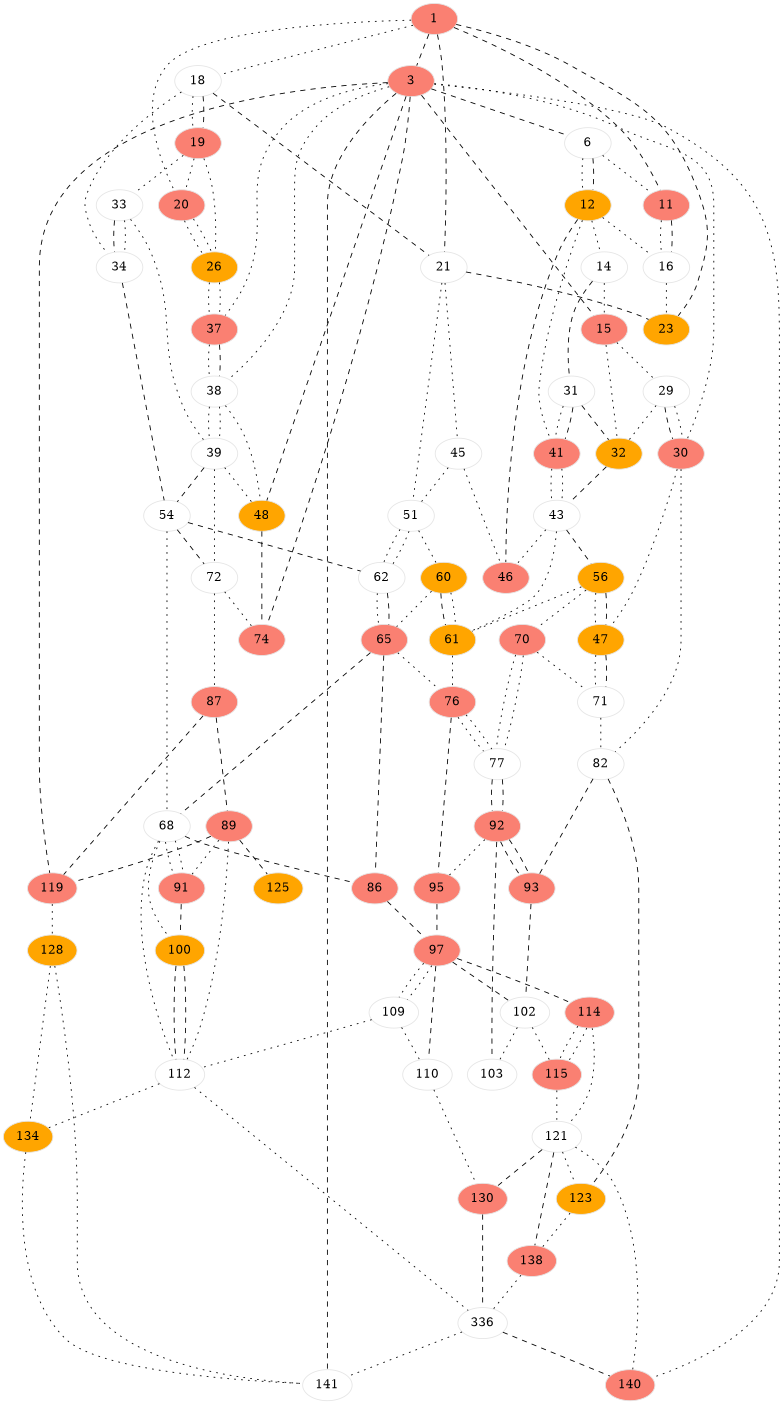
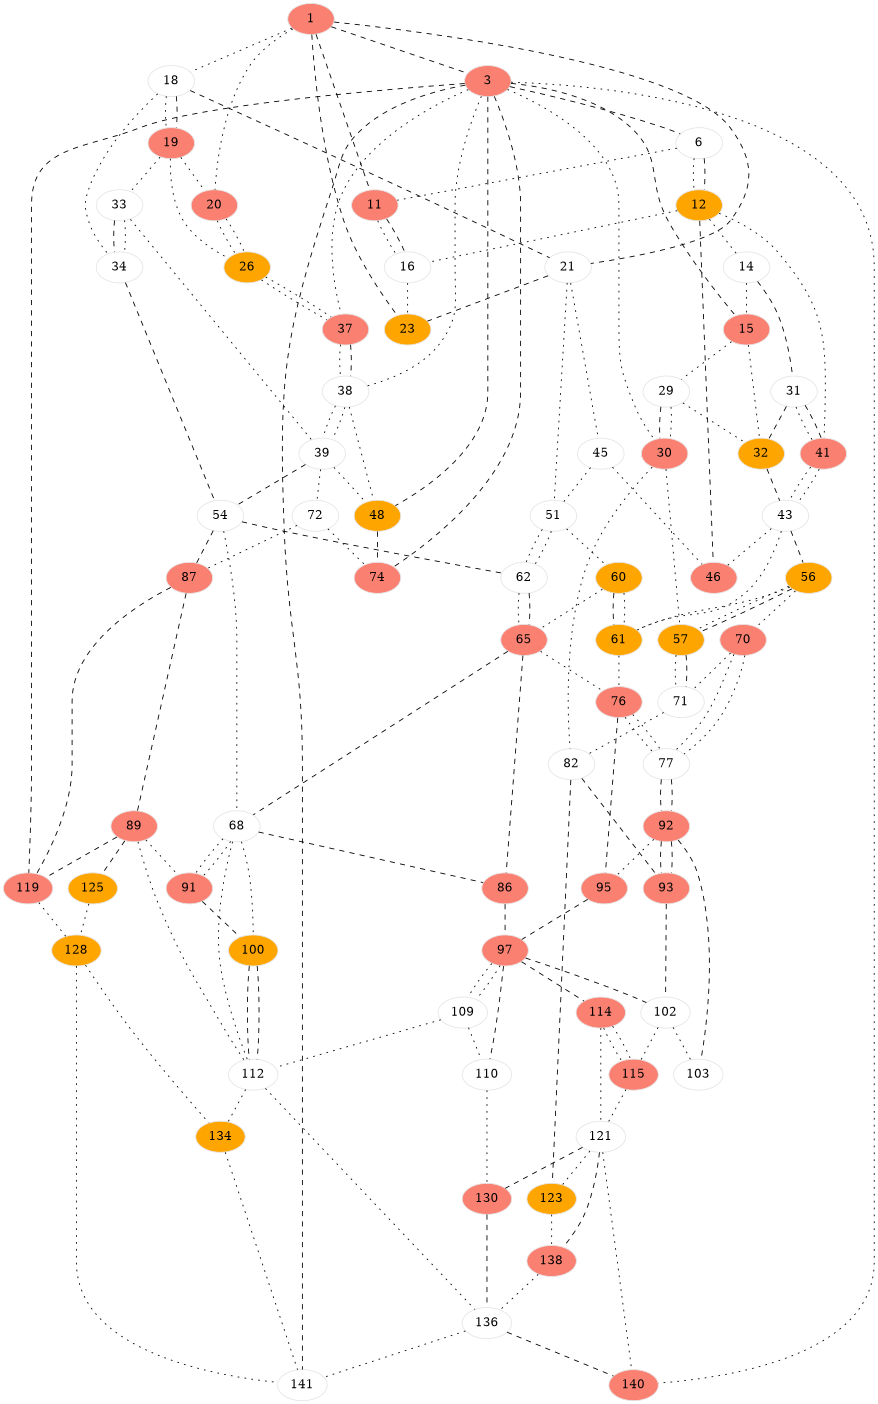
edge "54" -- "72": now "54" -- "87"
node "47": label "47" -> "57"
edge "125" -- "128": added
node "336": label "336" -> "136"
